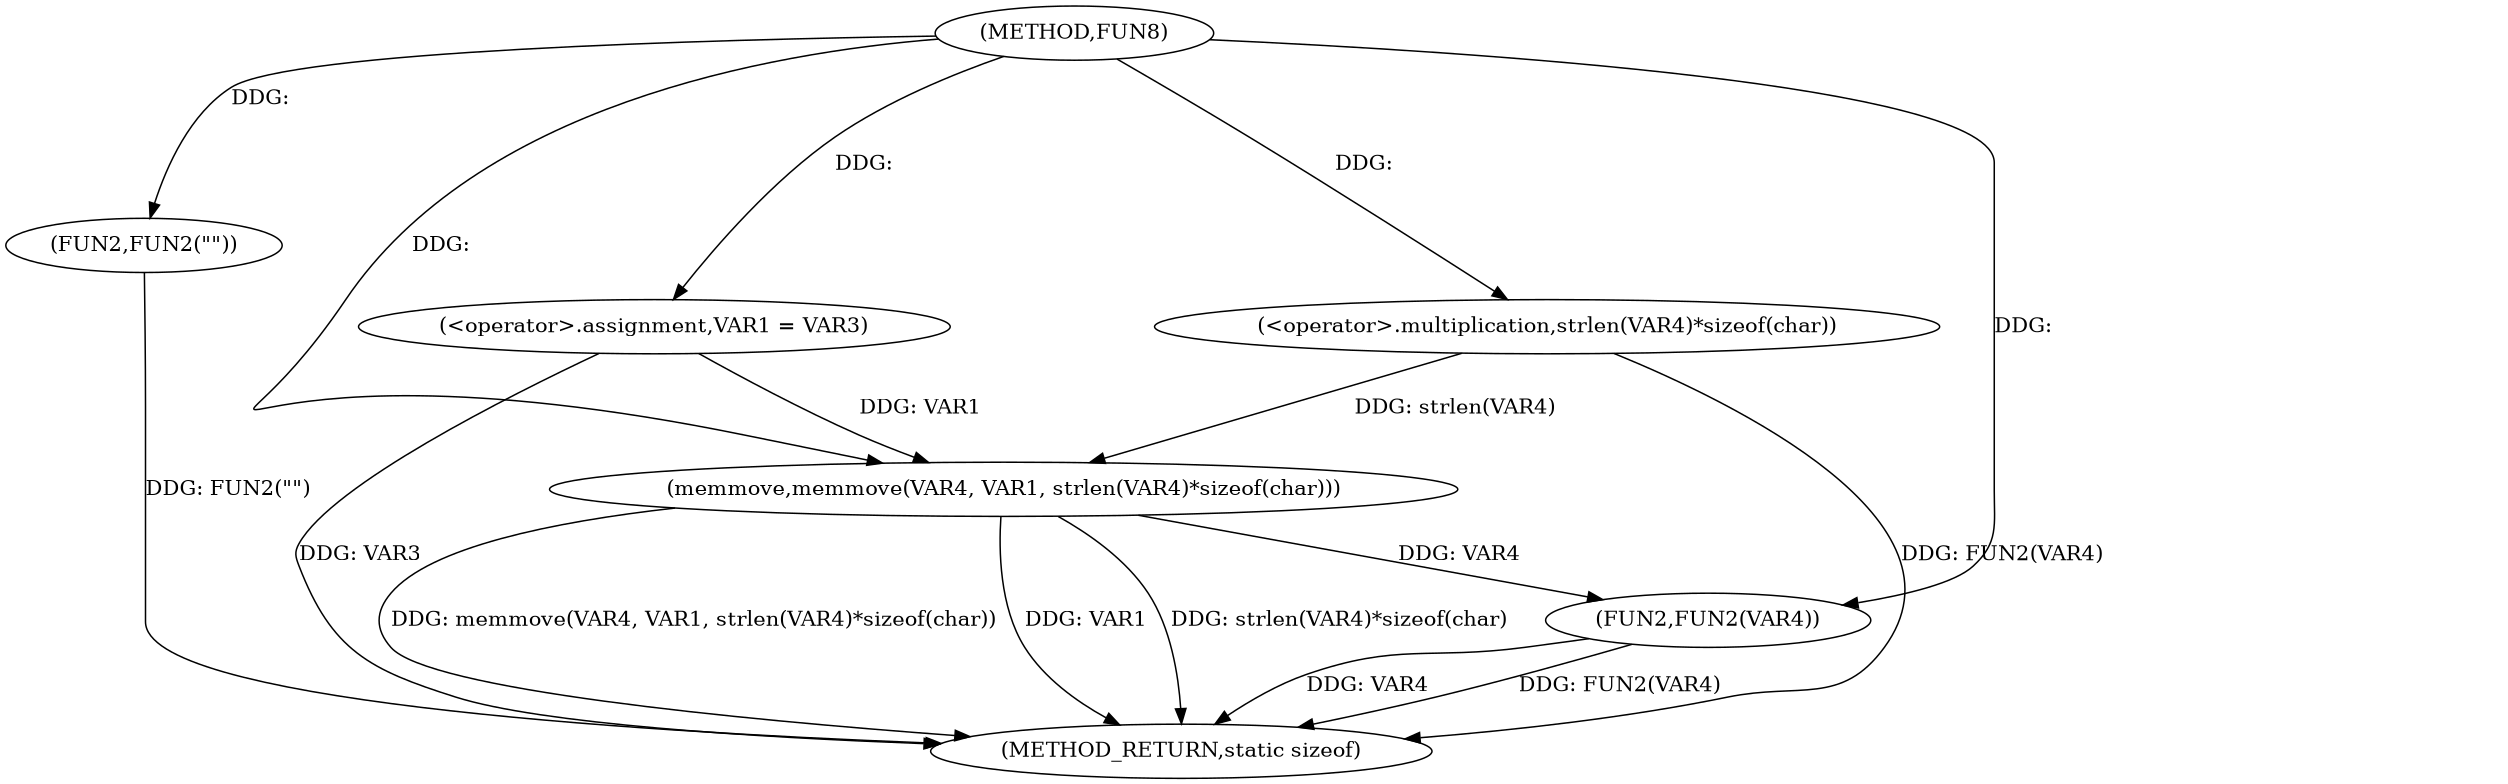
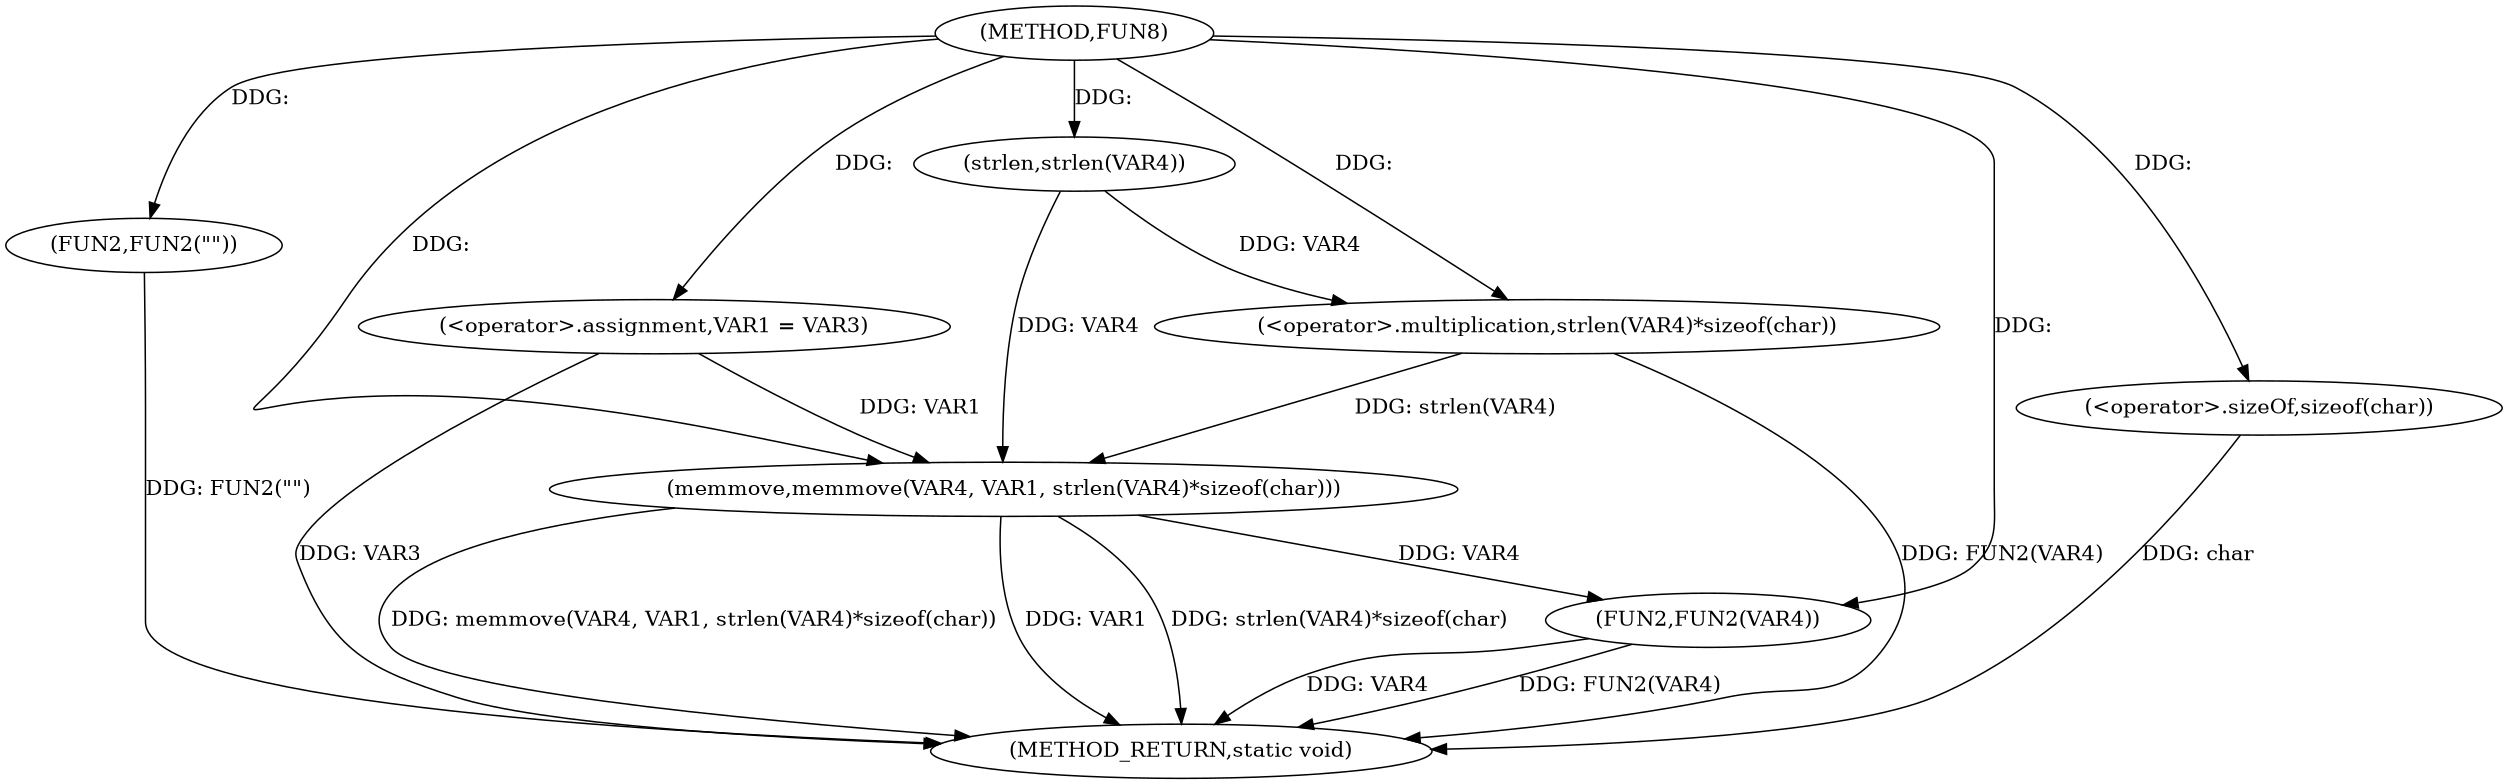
node "(strlen,strlen(VAR4))": added
node "(<operator>.sizeOf,sizeof(char))": added
node "(METHOD_RETURN,static sizeof)": label "(METHOD_RETURN,static sizeof)" -> "(METHOD_RETURN,static void)"
